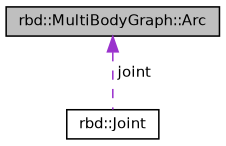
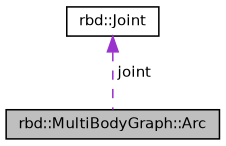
edge "rbd::Joint" -> "rbd::MultiBodyGraph::Arc": reversed
